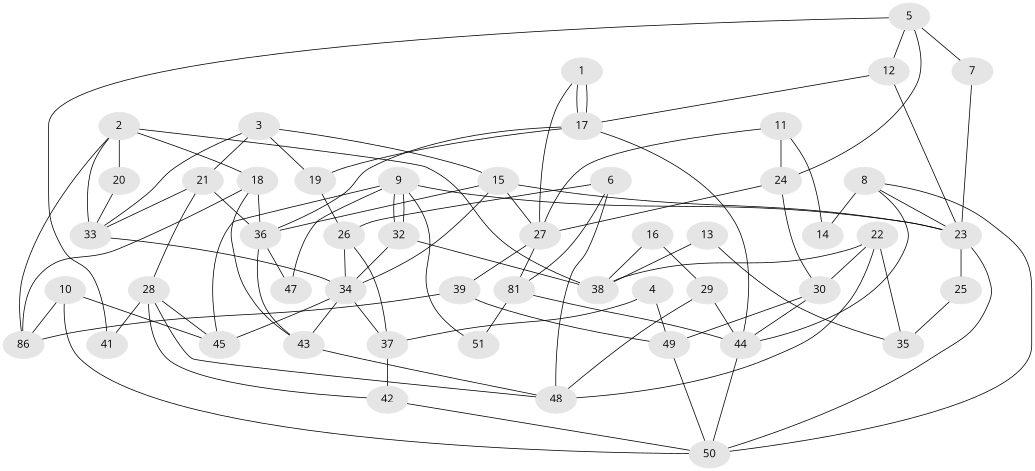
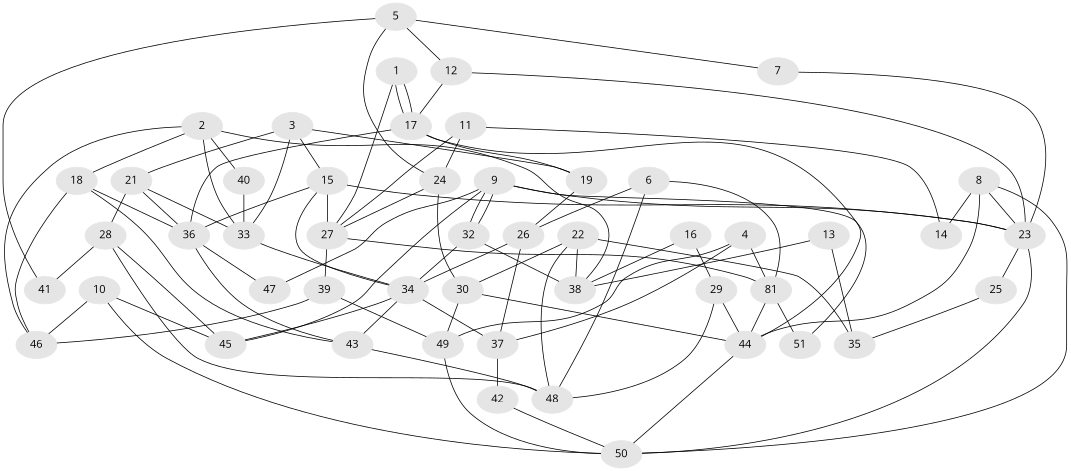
node "20": label "20" -> "40"
edge "4" -- "81": added
node "86": label "86" -> "46"
edge "28" -- "42": removed
